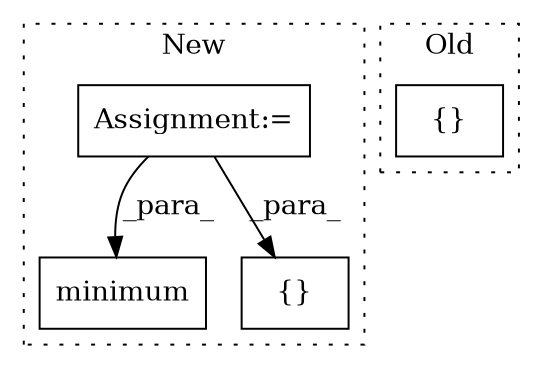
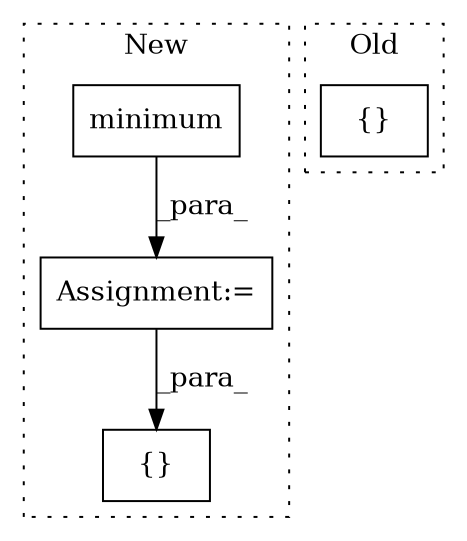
edge "Assignment:=" -> "minimum": reversed
